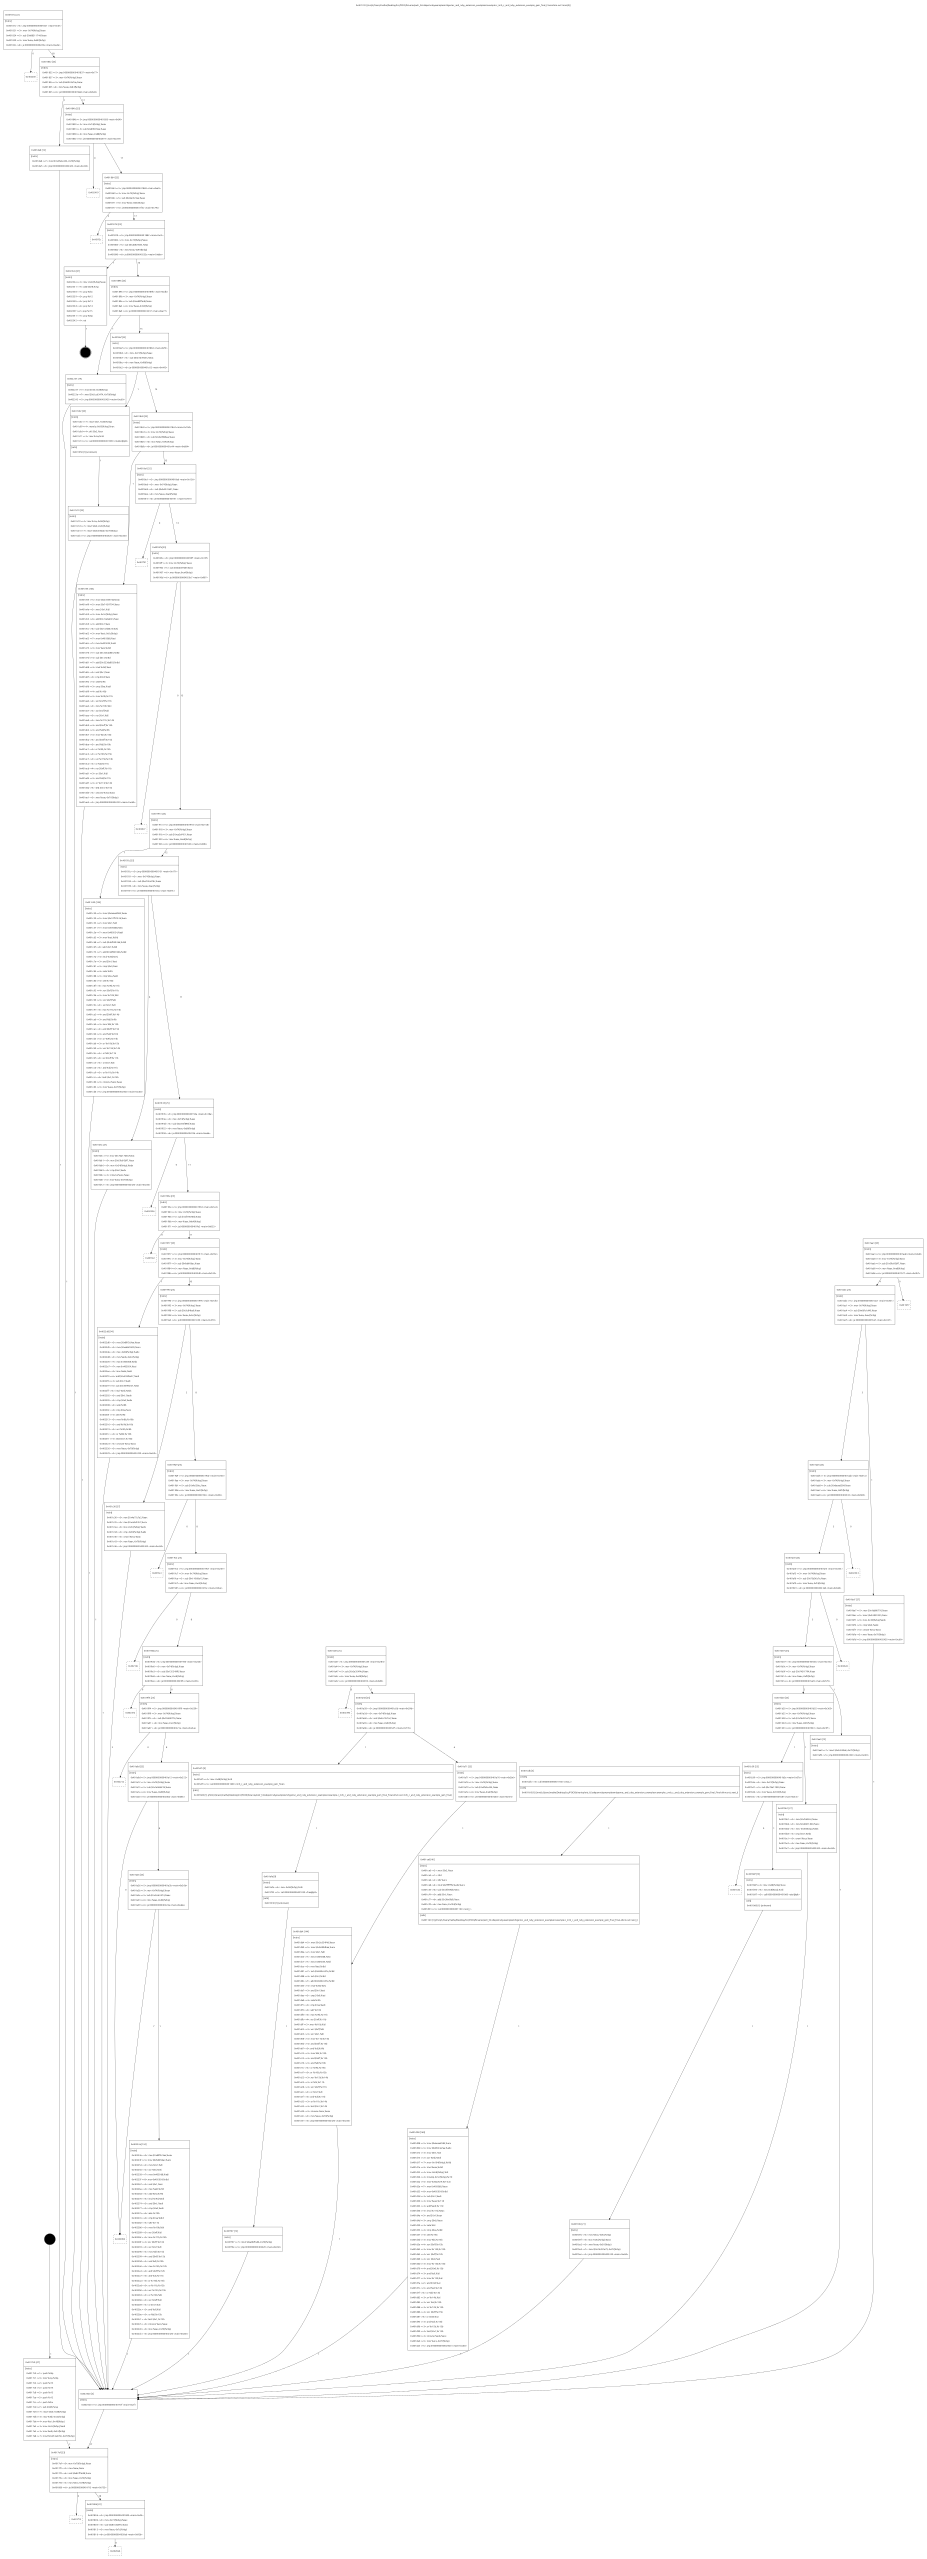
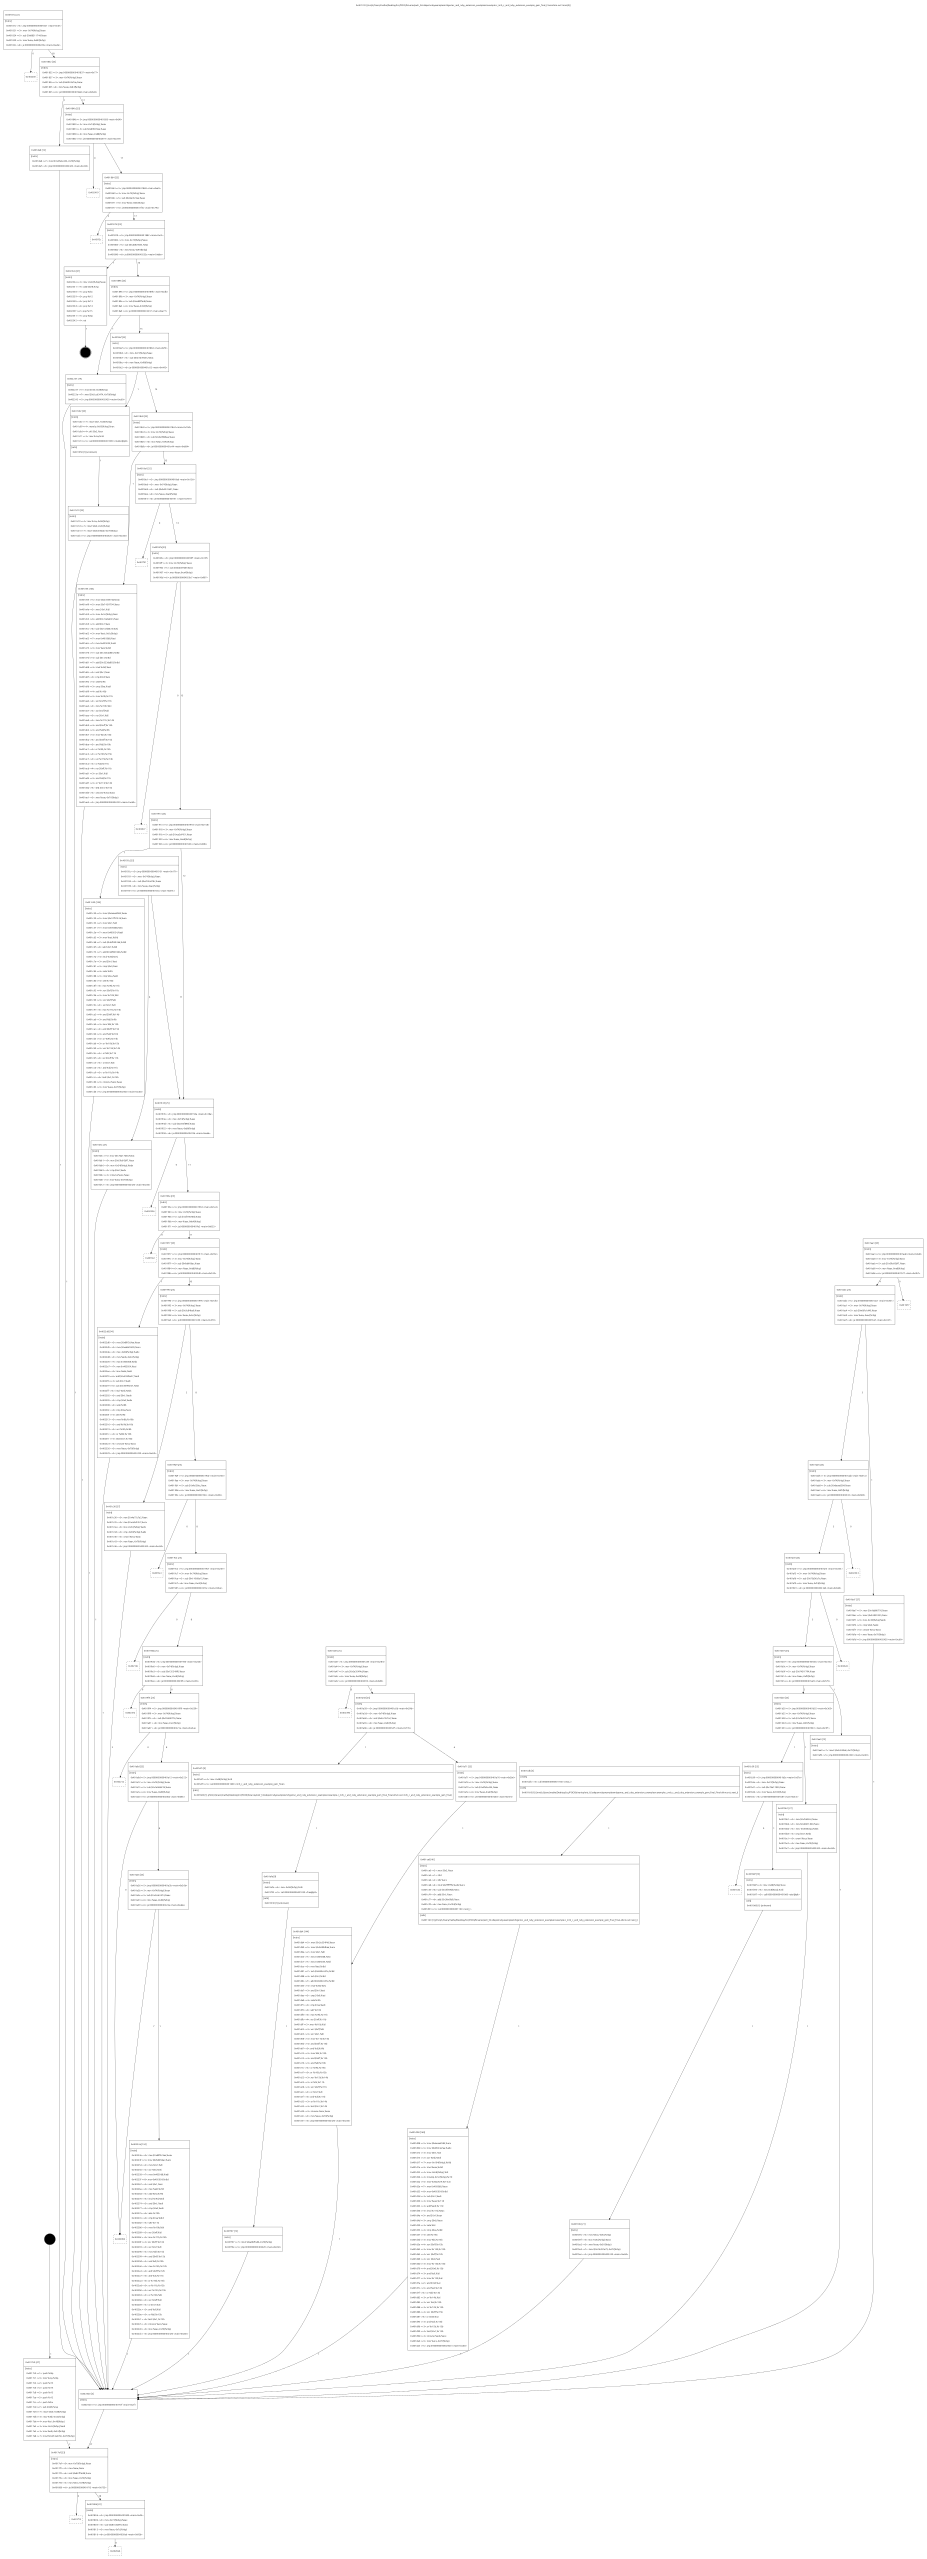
edge "0x401913 [25]" -> "0x40192c [25]": now "0x401913 [25]" -> "0x401945 [25]"
